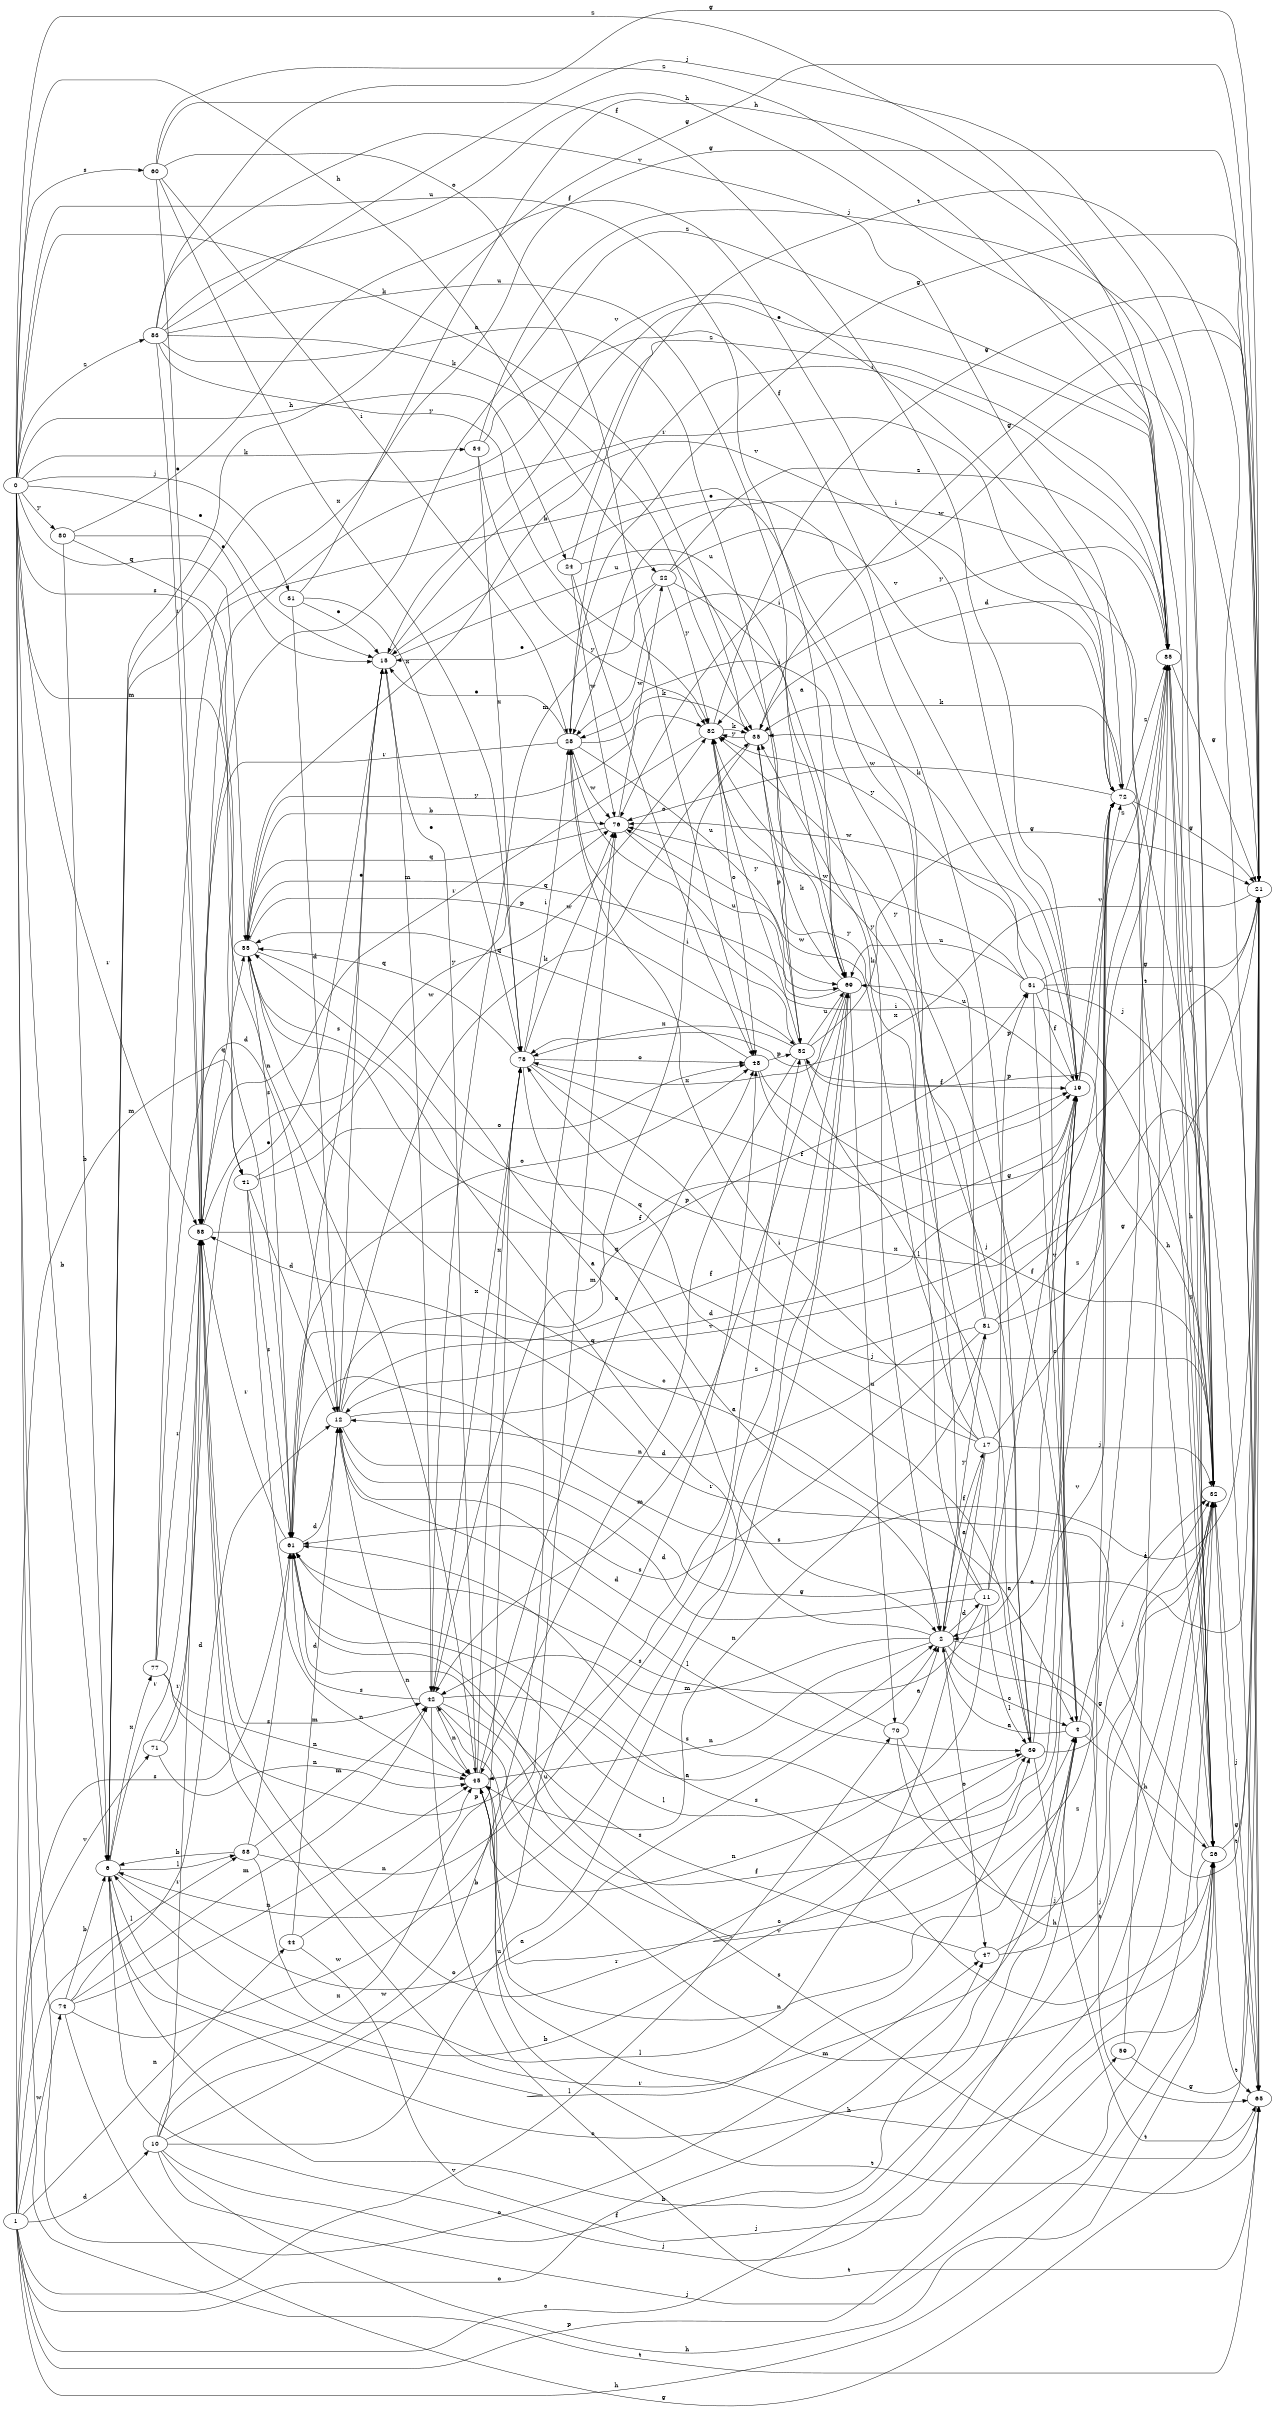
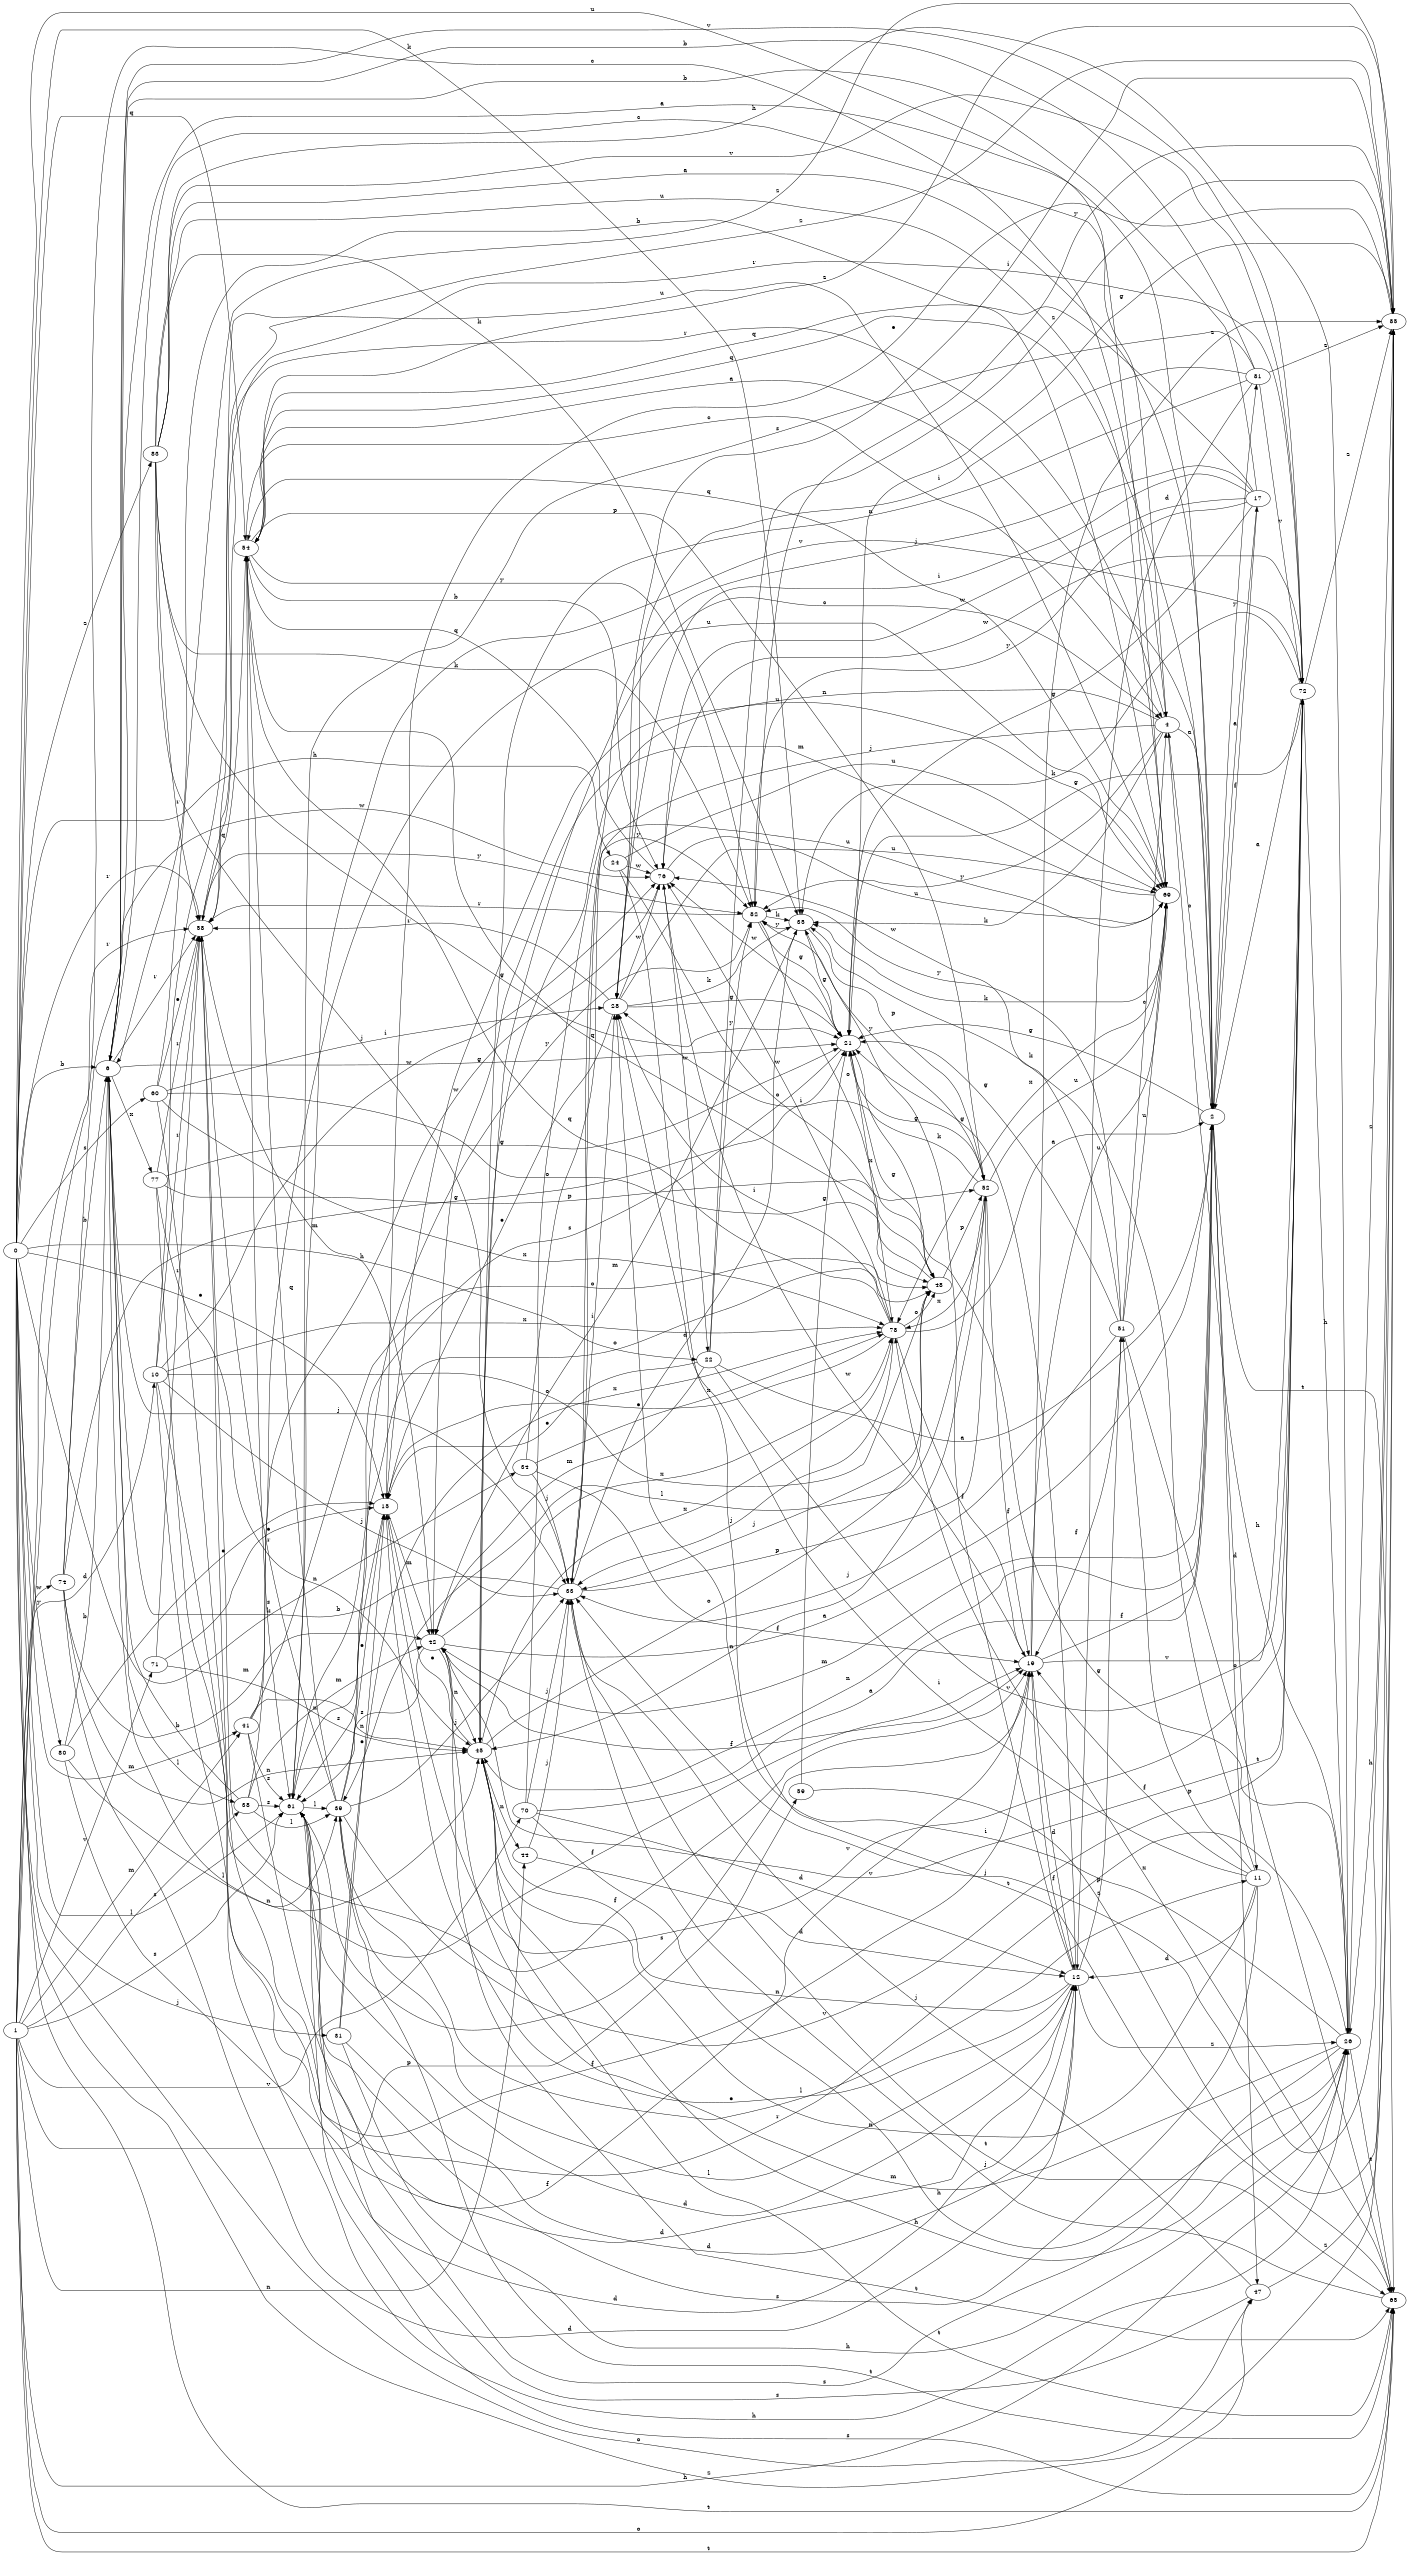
edge "83" -> "82": label "y" -> "k"
edge "83" -> "52": now "83" -> "2"
node "55": label "55" -> "54"
edge "12" -> "85": now "12" -> "26"
edge "69" -> "70": reversed
edge "61" -> "58": now "1" -> "58"
edge "78" -> "15": added, label "e"
node "32": label "32" -> "33"
edge "19" -> "2": label "a" -> "f"
edge "11" -> "39": reversed
edge "44" -> "45": reversed
edge "1" -> "65": added, label "t"
